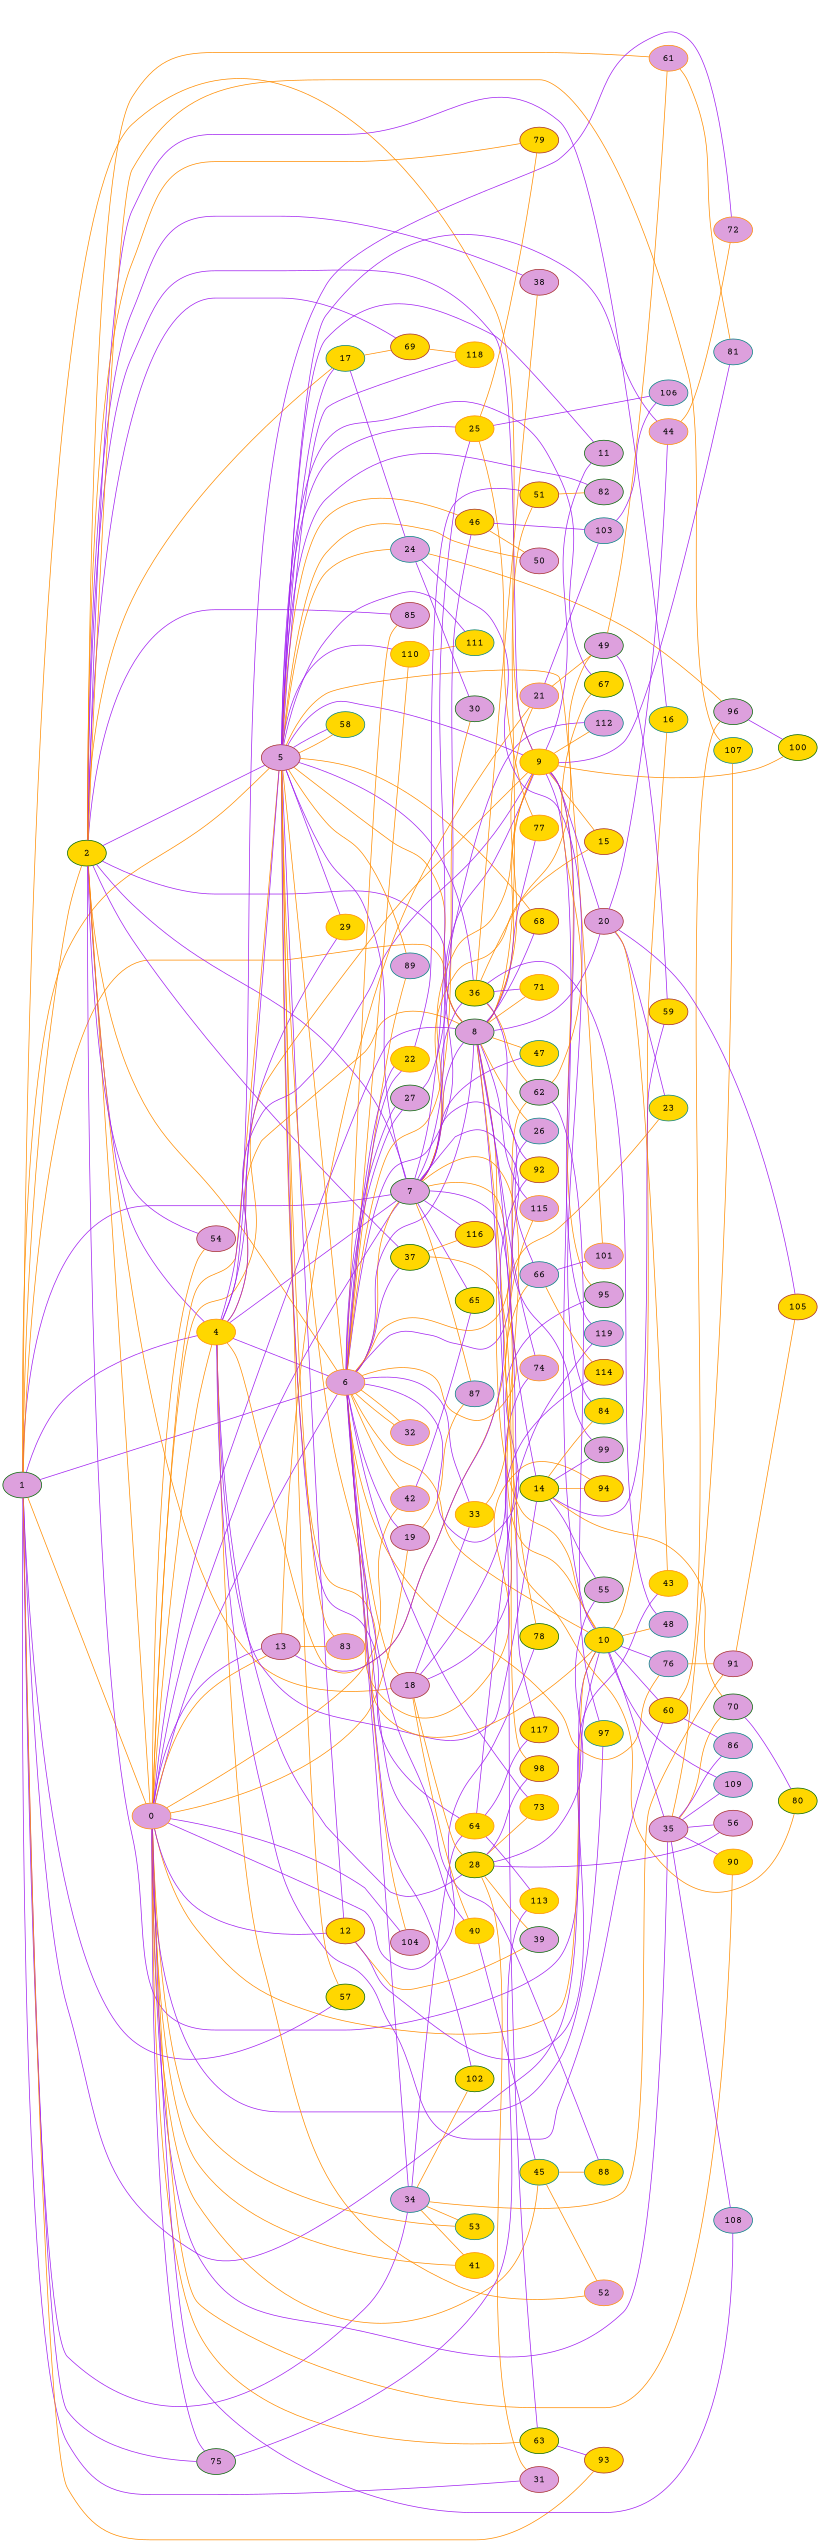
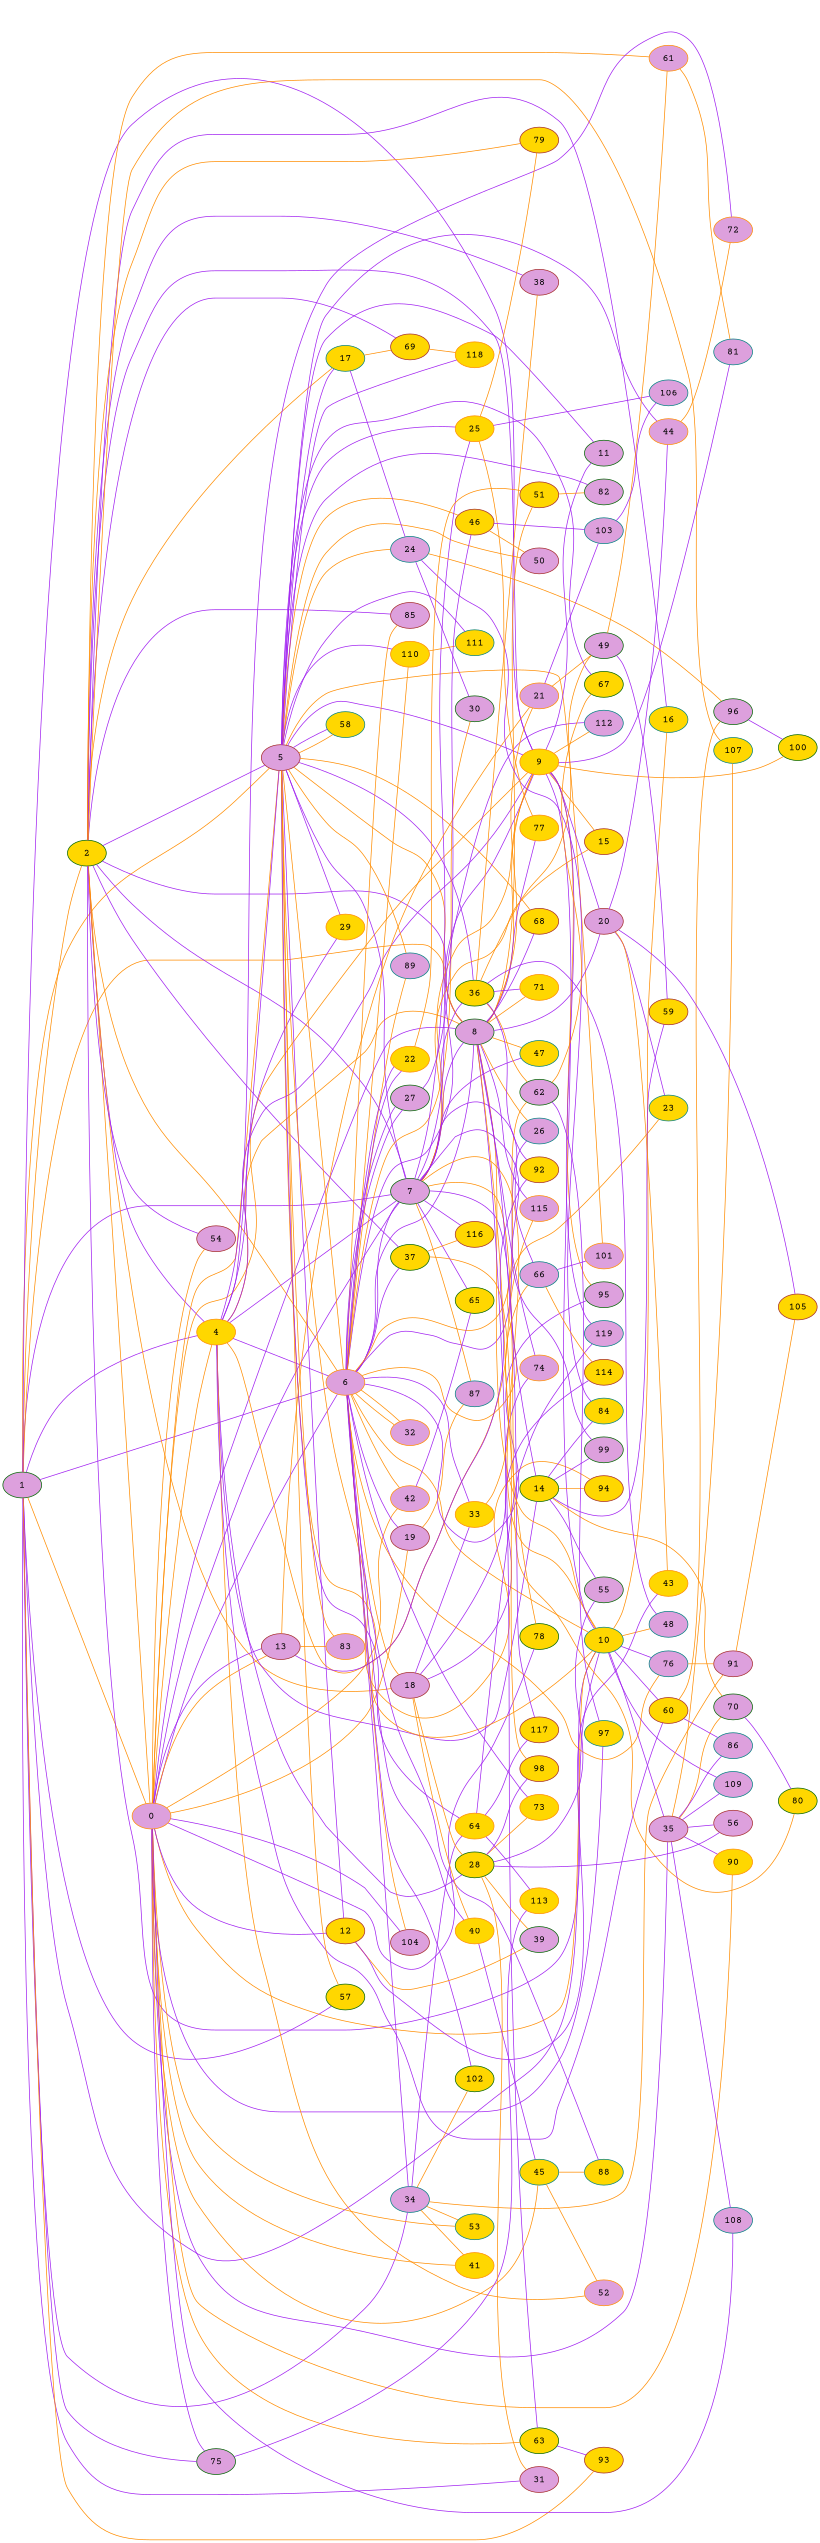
edge "9" -- "1": color darkorange -> purple
edge "51" -- "22": color purple -> darkorange
edge "7" -- "6": color darkorange -> purple
edge "84" -- "14": color darkorange -> purple
